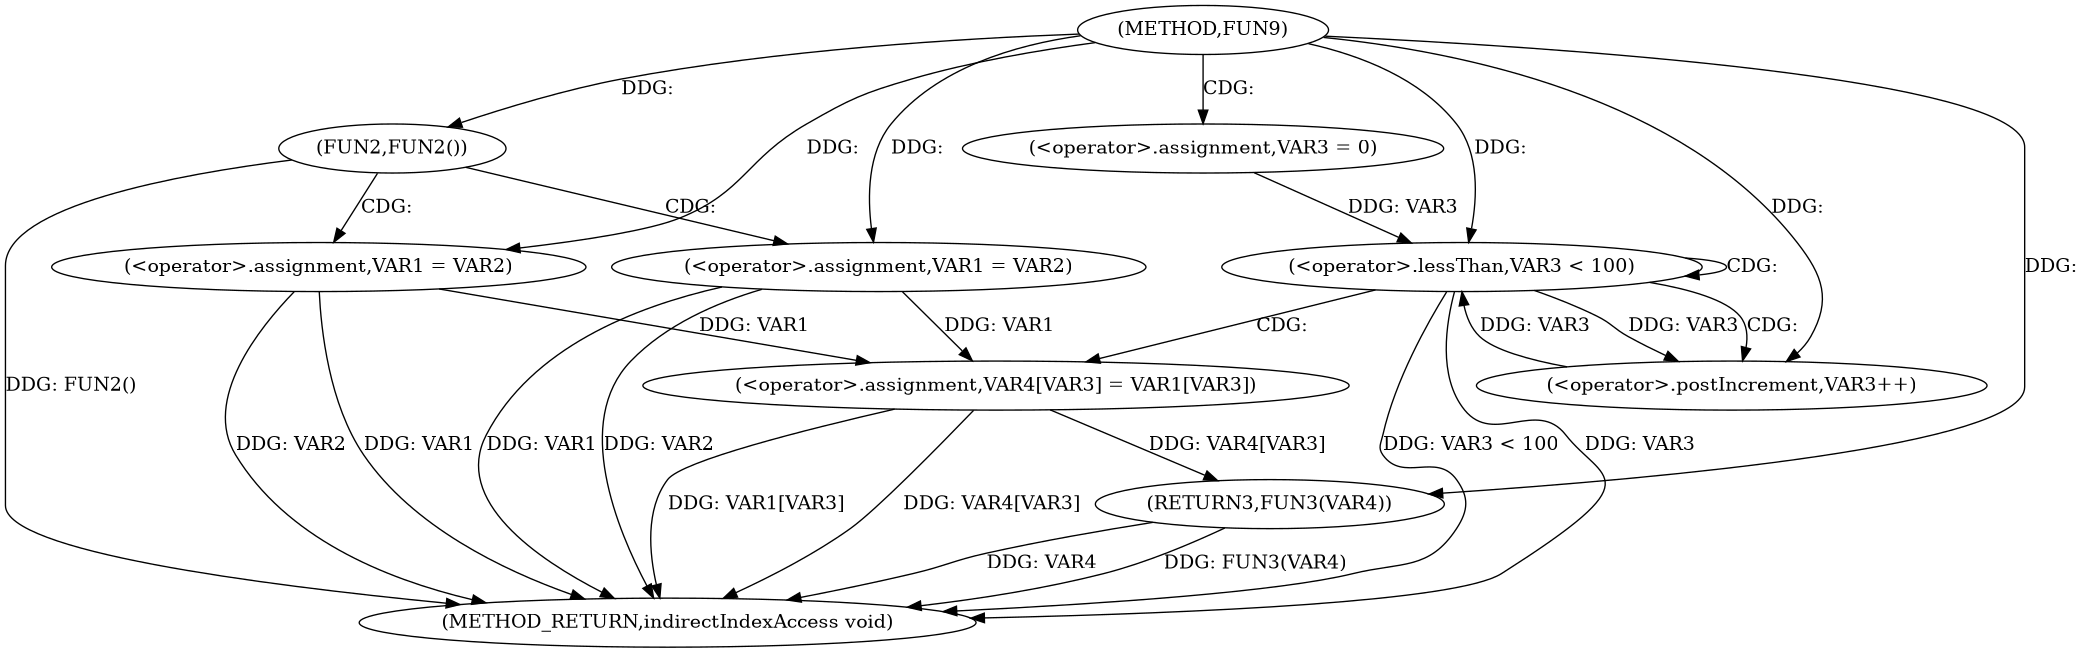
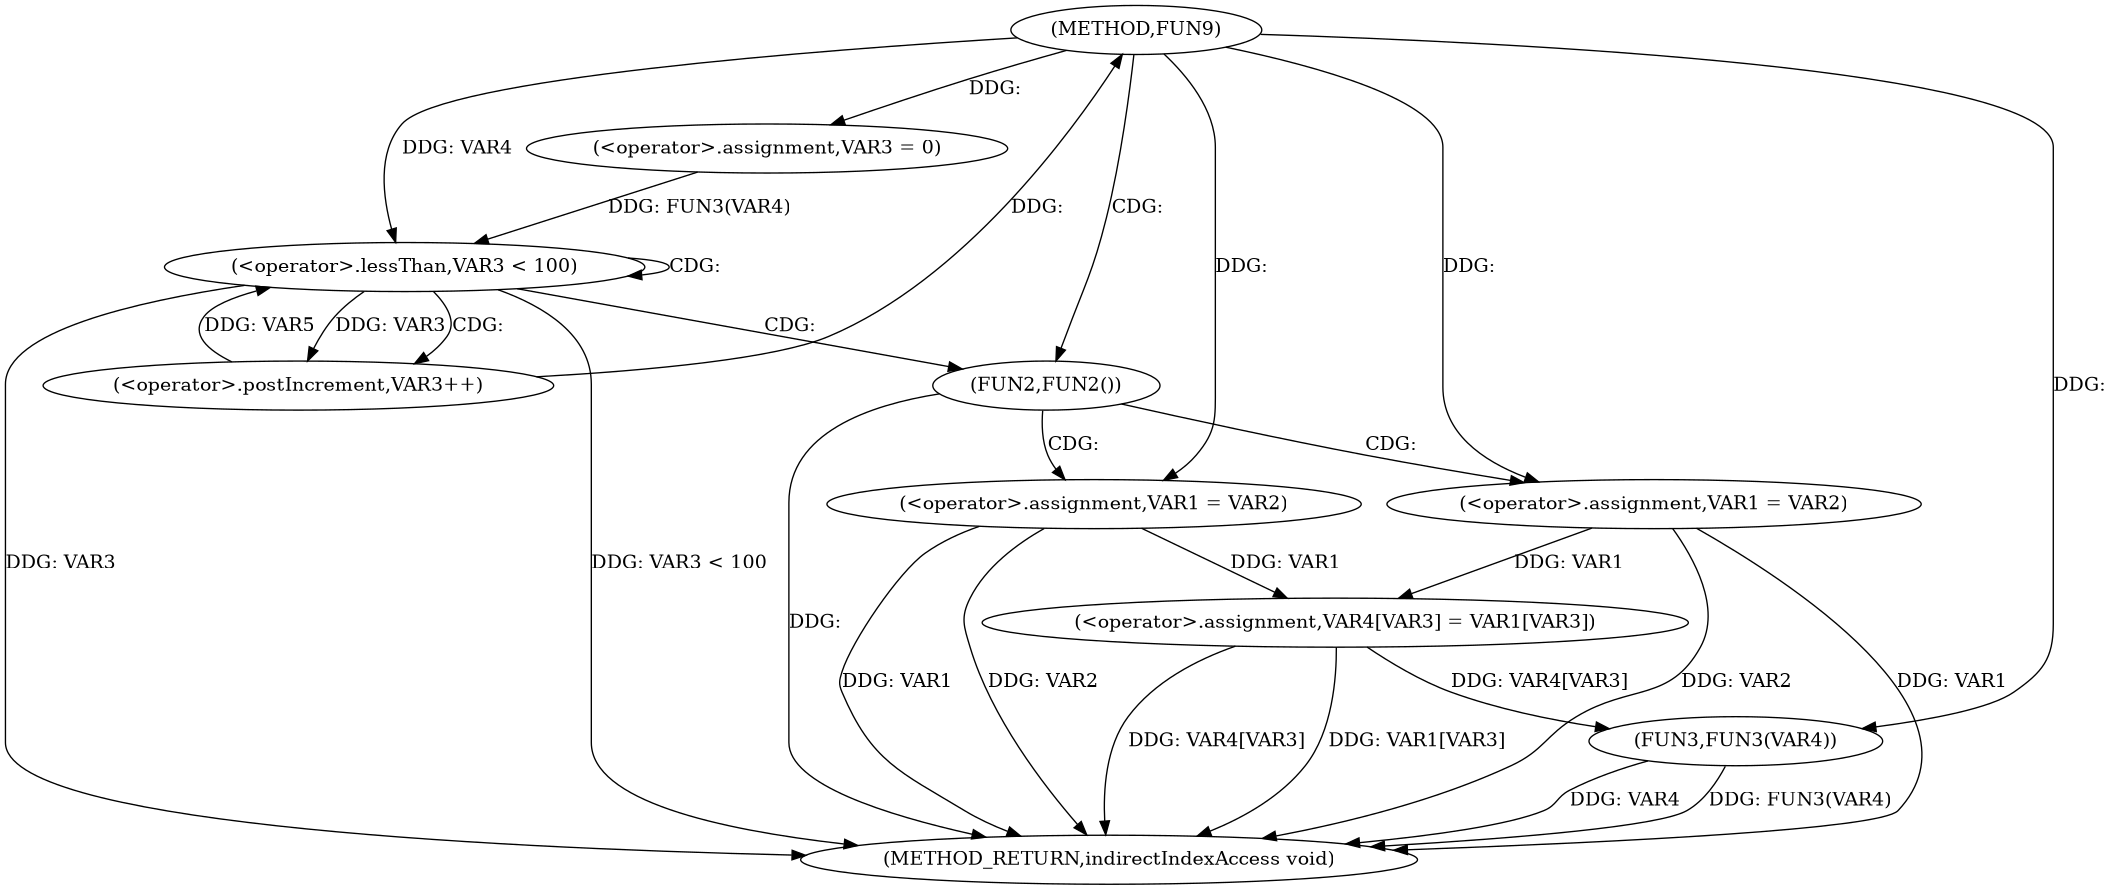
edge "(METHOD,FUN9)" -> "(FUN2,FUN2())": label "DDG: " -> "CDG: "
edge "(METHOD,FUN9)" -> "(<operator>.assignment,VAR3 = 0)": label "CDG: " -> "DDG: "
edge "(METHOD,FUN9)" -> "(<operator>.postIncrement,VAR3++)": reversed
edge "(METHOD,FUN9)" -> "(<operator>.lessThan,VAR3 < 100)": label "DDG: " -> "DDG: VAR4"
edge "(<operator>.assignment,VAR3 = 0)" -> "(<operator>.lessThan,VAR3 < 100)": label "DDG: VAR3" -> "DDG: FUN3(VAR4)"
edge "(<operator>.lessThan,VAR3 < 100)" -> "(<operator>.assignment,VAR4[VAR3] = VAR1[VAR3])": now "(<operator>.lessThan,VAR3 < 100)" -> "(FUN2,FUN2())"
edge "(<operator>.postIncrement,VAR3++)" -> "(<operator>.lessThan,VAR3 < 100)": label "DDG: VAR3" -> "DDG: VAR5"
edge "(FUN2,FUN2())" -> "(METHOD_RETURN,indirectIndexAccess void)": label "DDG: FUN2()" -> "DDG: "
node "(RETURN3,FUN3(VAR4))": label "(RETURN3,FUN3(VAR4))" -> "(FUN3,FUN3(VAR4))"
